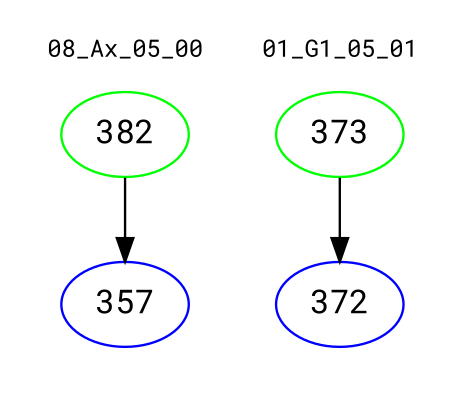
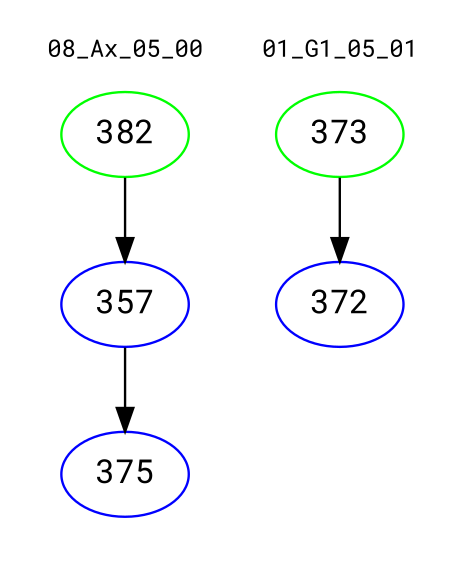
node "375": added
